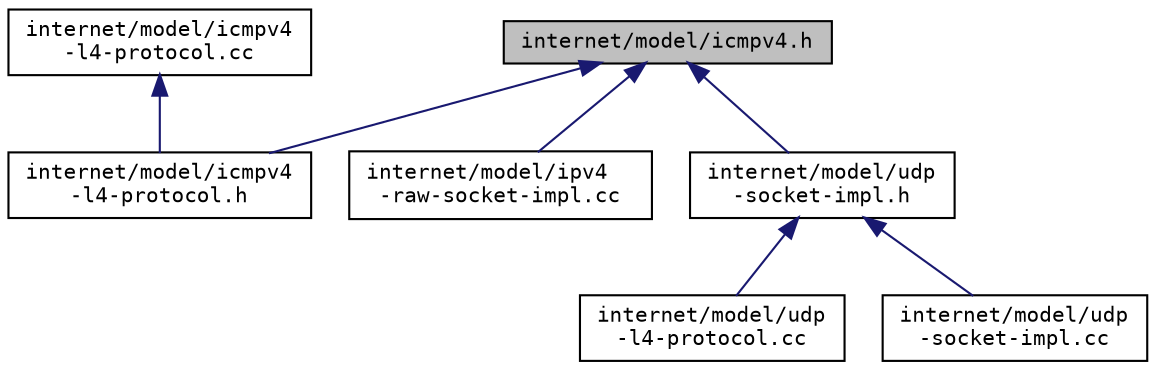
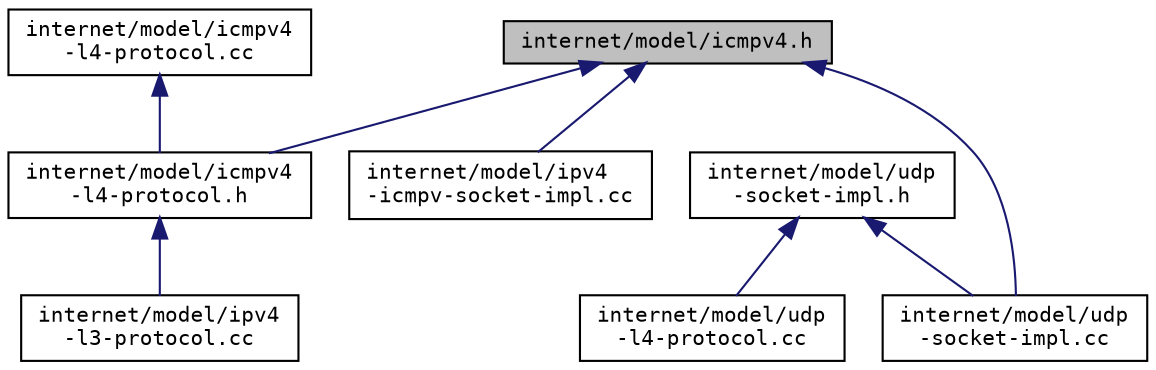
edge "internet/model/udp -socket-impl.h" -> "internet/model/icmpv4.h": now "internet/model/udp -socket-impl.cc" -> "internet/model/icmpv4.h"
node "internet/model/ipv4 -raw-socket-impl.cc": label "internet/model/ipv4 -raw-socket-impl.cc" -> "internet/model/ipv4 -icmpv-socket-impl.cc"
node "internet/model/ipv4 -l3-protocol.cc": added
